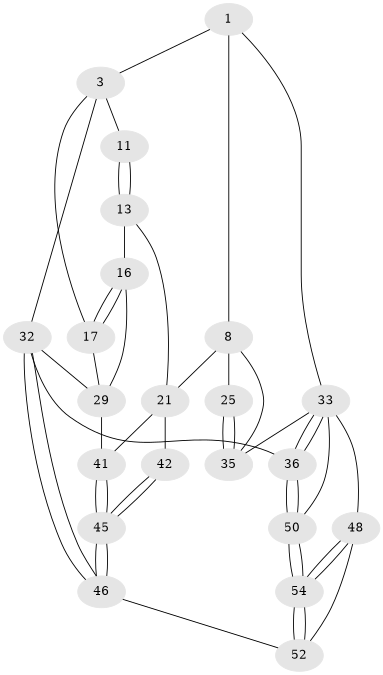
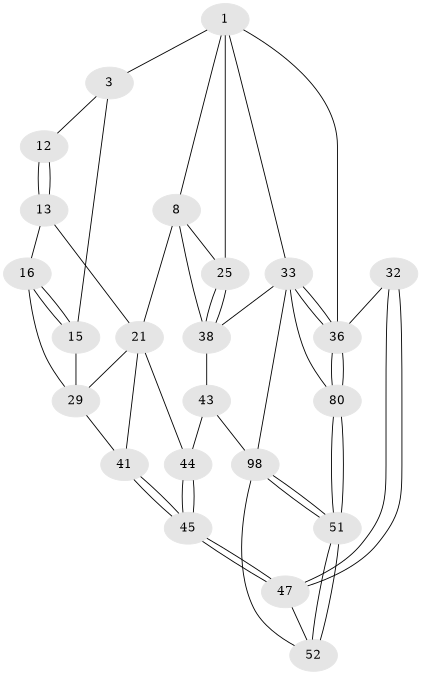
node "11": label "11" -> "12"
edge "1" -- "25": added
edge "1" -- "36": added
edge "3" -- "32": removed
node "17": label "17" -> "15"
edge "32" -- "29": now "21" -- "29"
node "43": added
node "42": label "42" -> "44"
node "35": label "35" -> "38"
node "50": label "50" -> "80"
node "48": label "48" -> "98"
node "46": label "46" -> "47"
node "54": label "54" -> "51"
